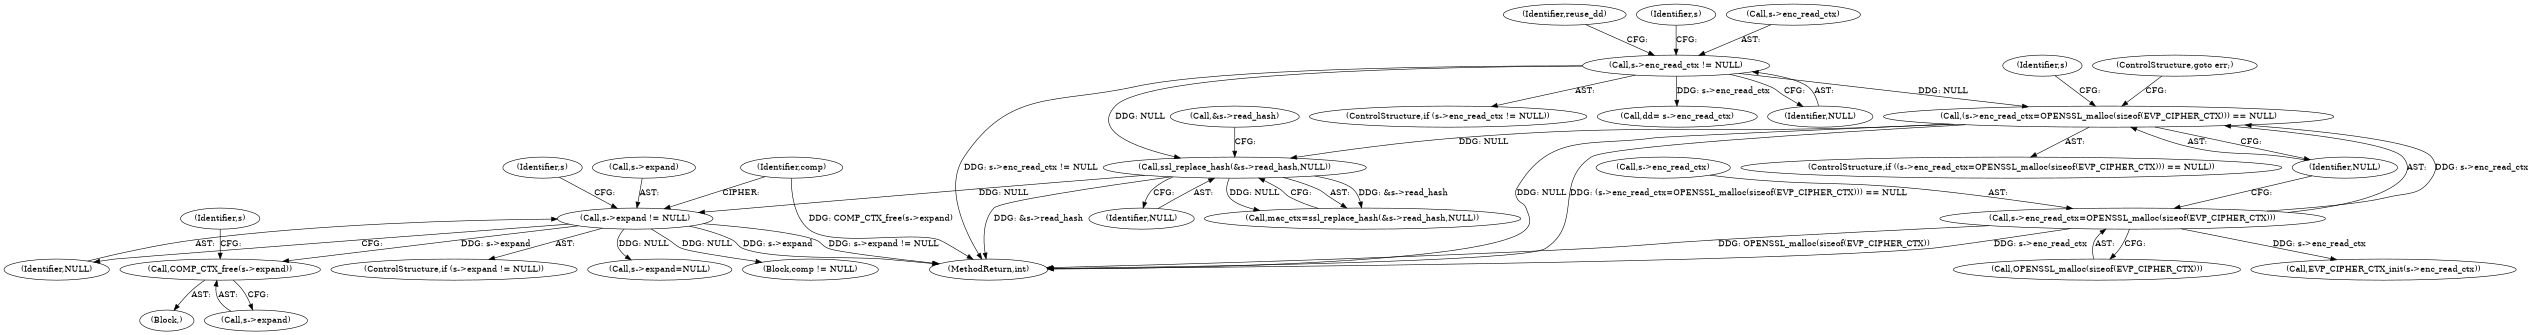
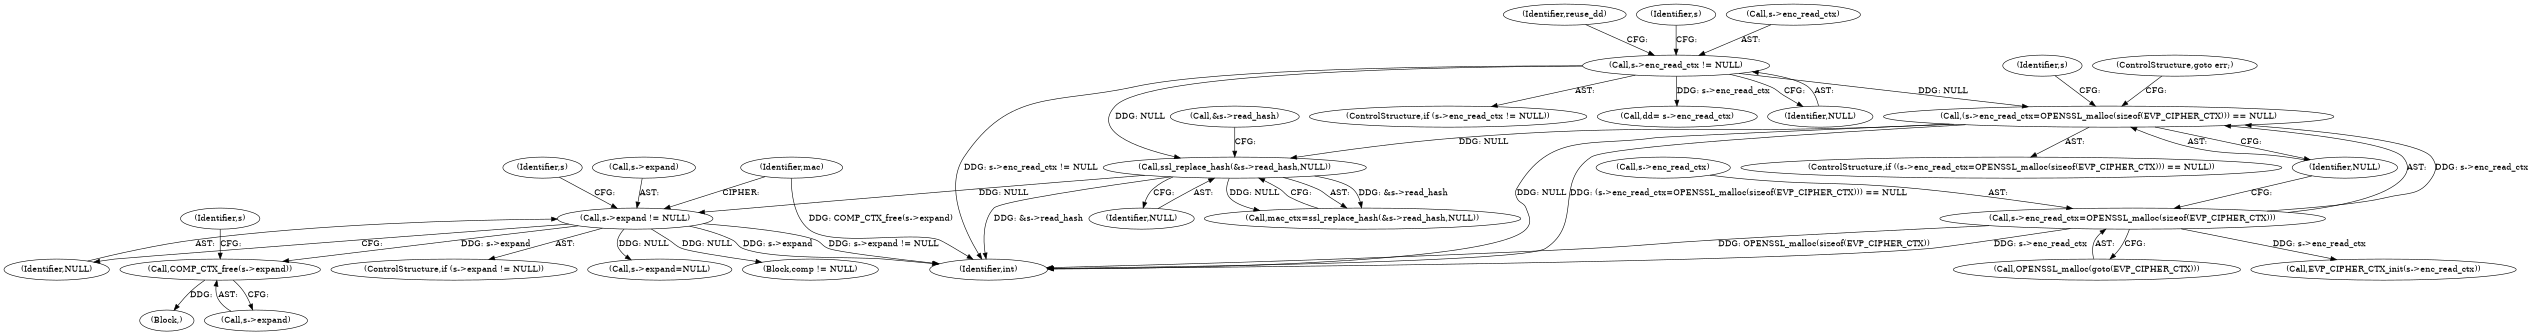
node "(Identifier,comp)": label "(Identifier,comp)" -> "(Identifier,mac)"
node "(MethodReturn,int)": label "(MethodReturn,int)" -> "(Identifier,int)"
node "(Call,OPENSSL_malloc(sizeof(EVP_CIPHER_CTX)))": label "(Call,OPENSSL_malloc(sizeof(EVP_CIPHER_CTX)))" -> "(Call,OPENSSL_malloc(goto(EVP_CIPHER_CTX)))"
edge "(Call,COMP_CTX_free(s->expand))" -> "(Block,)": label "AST: " -> "DDG: "
